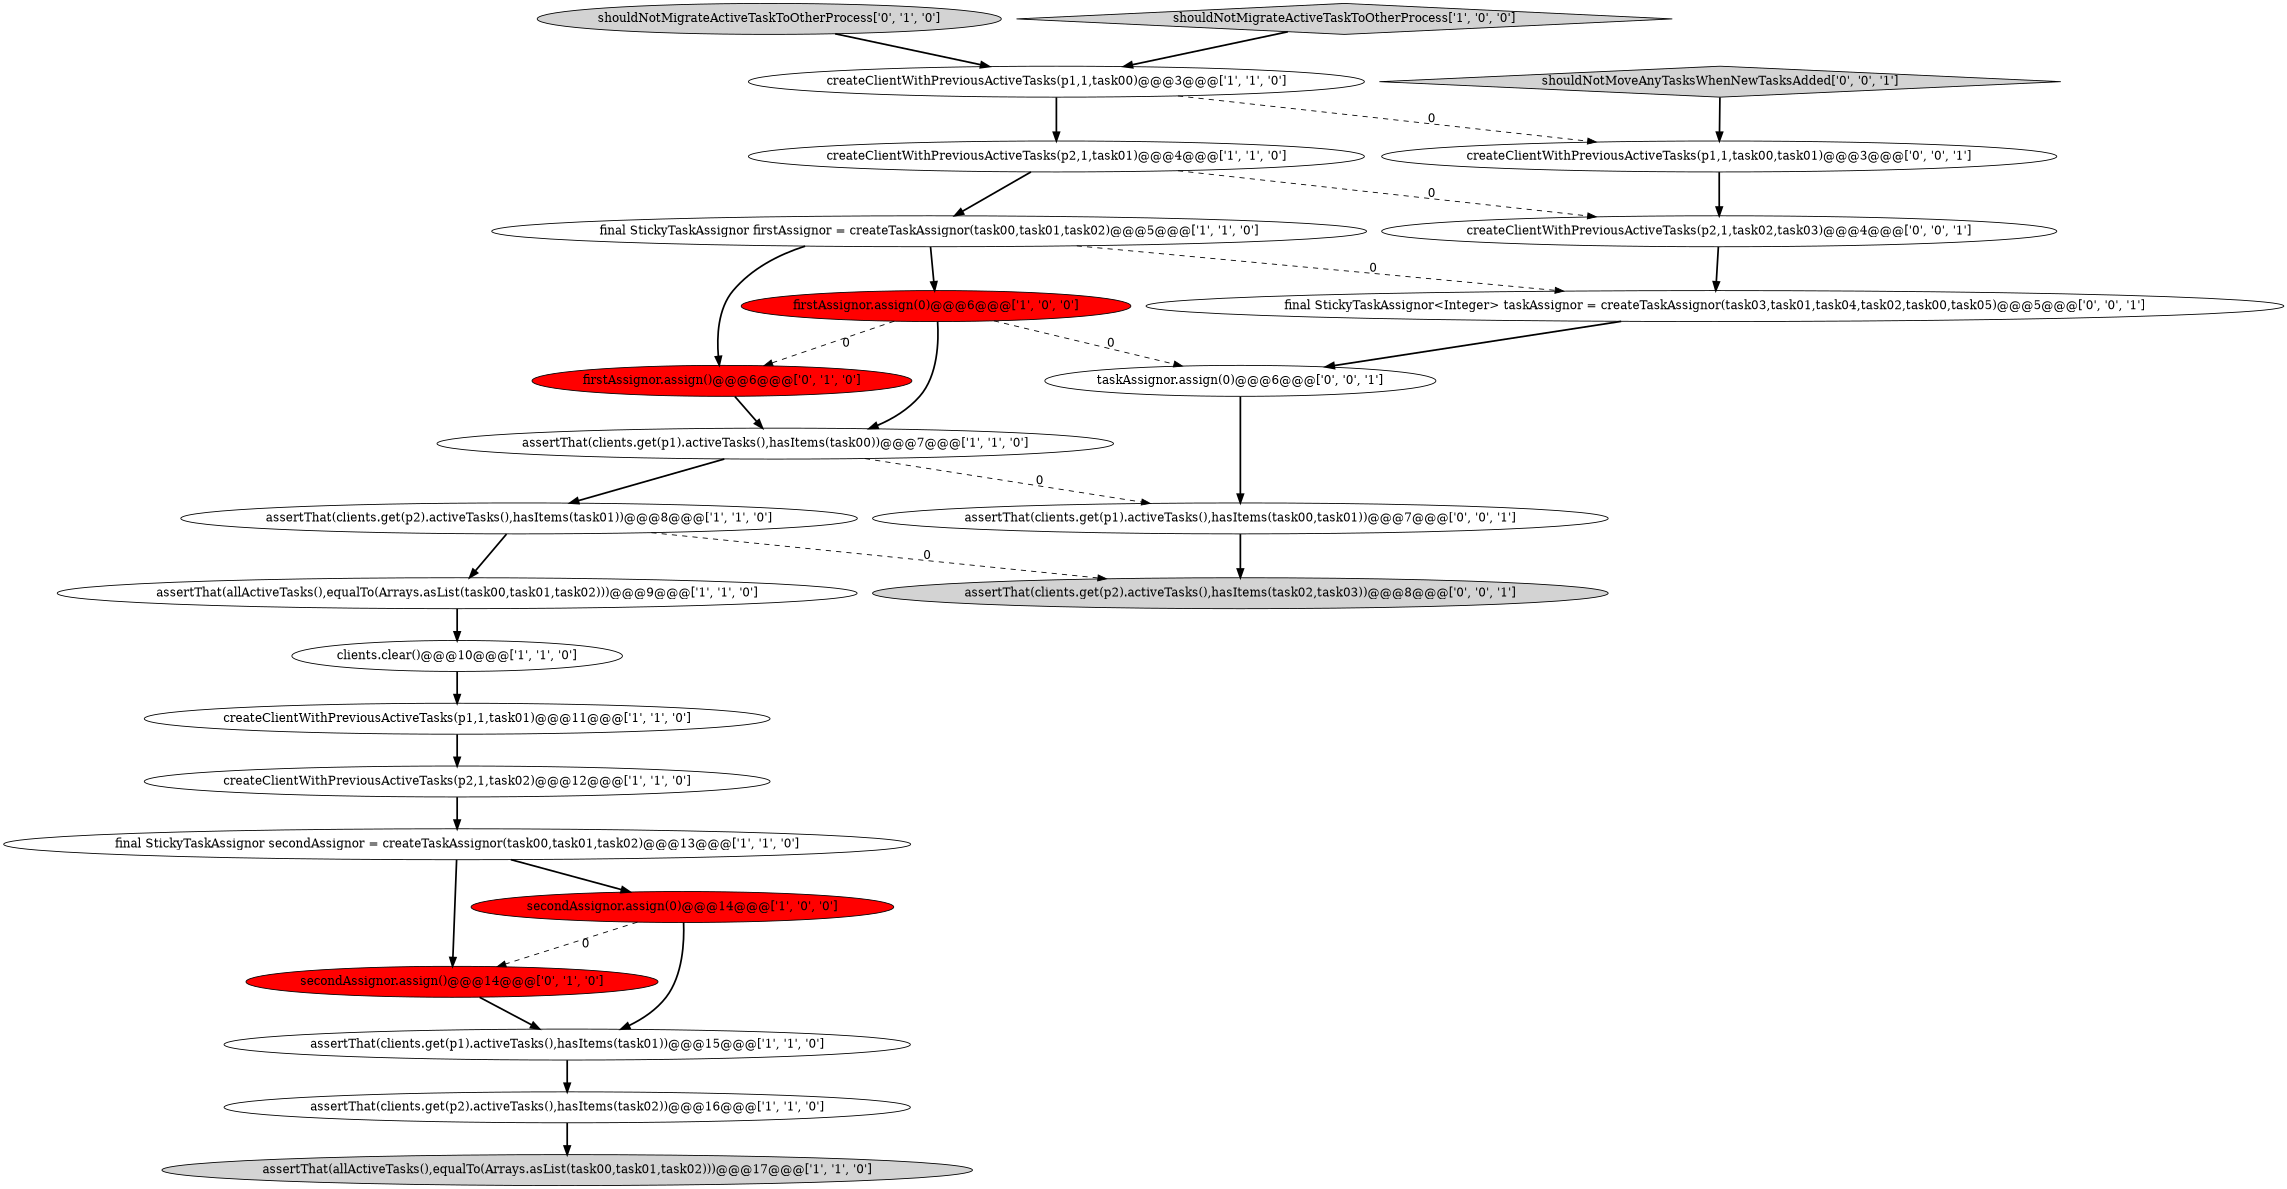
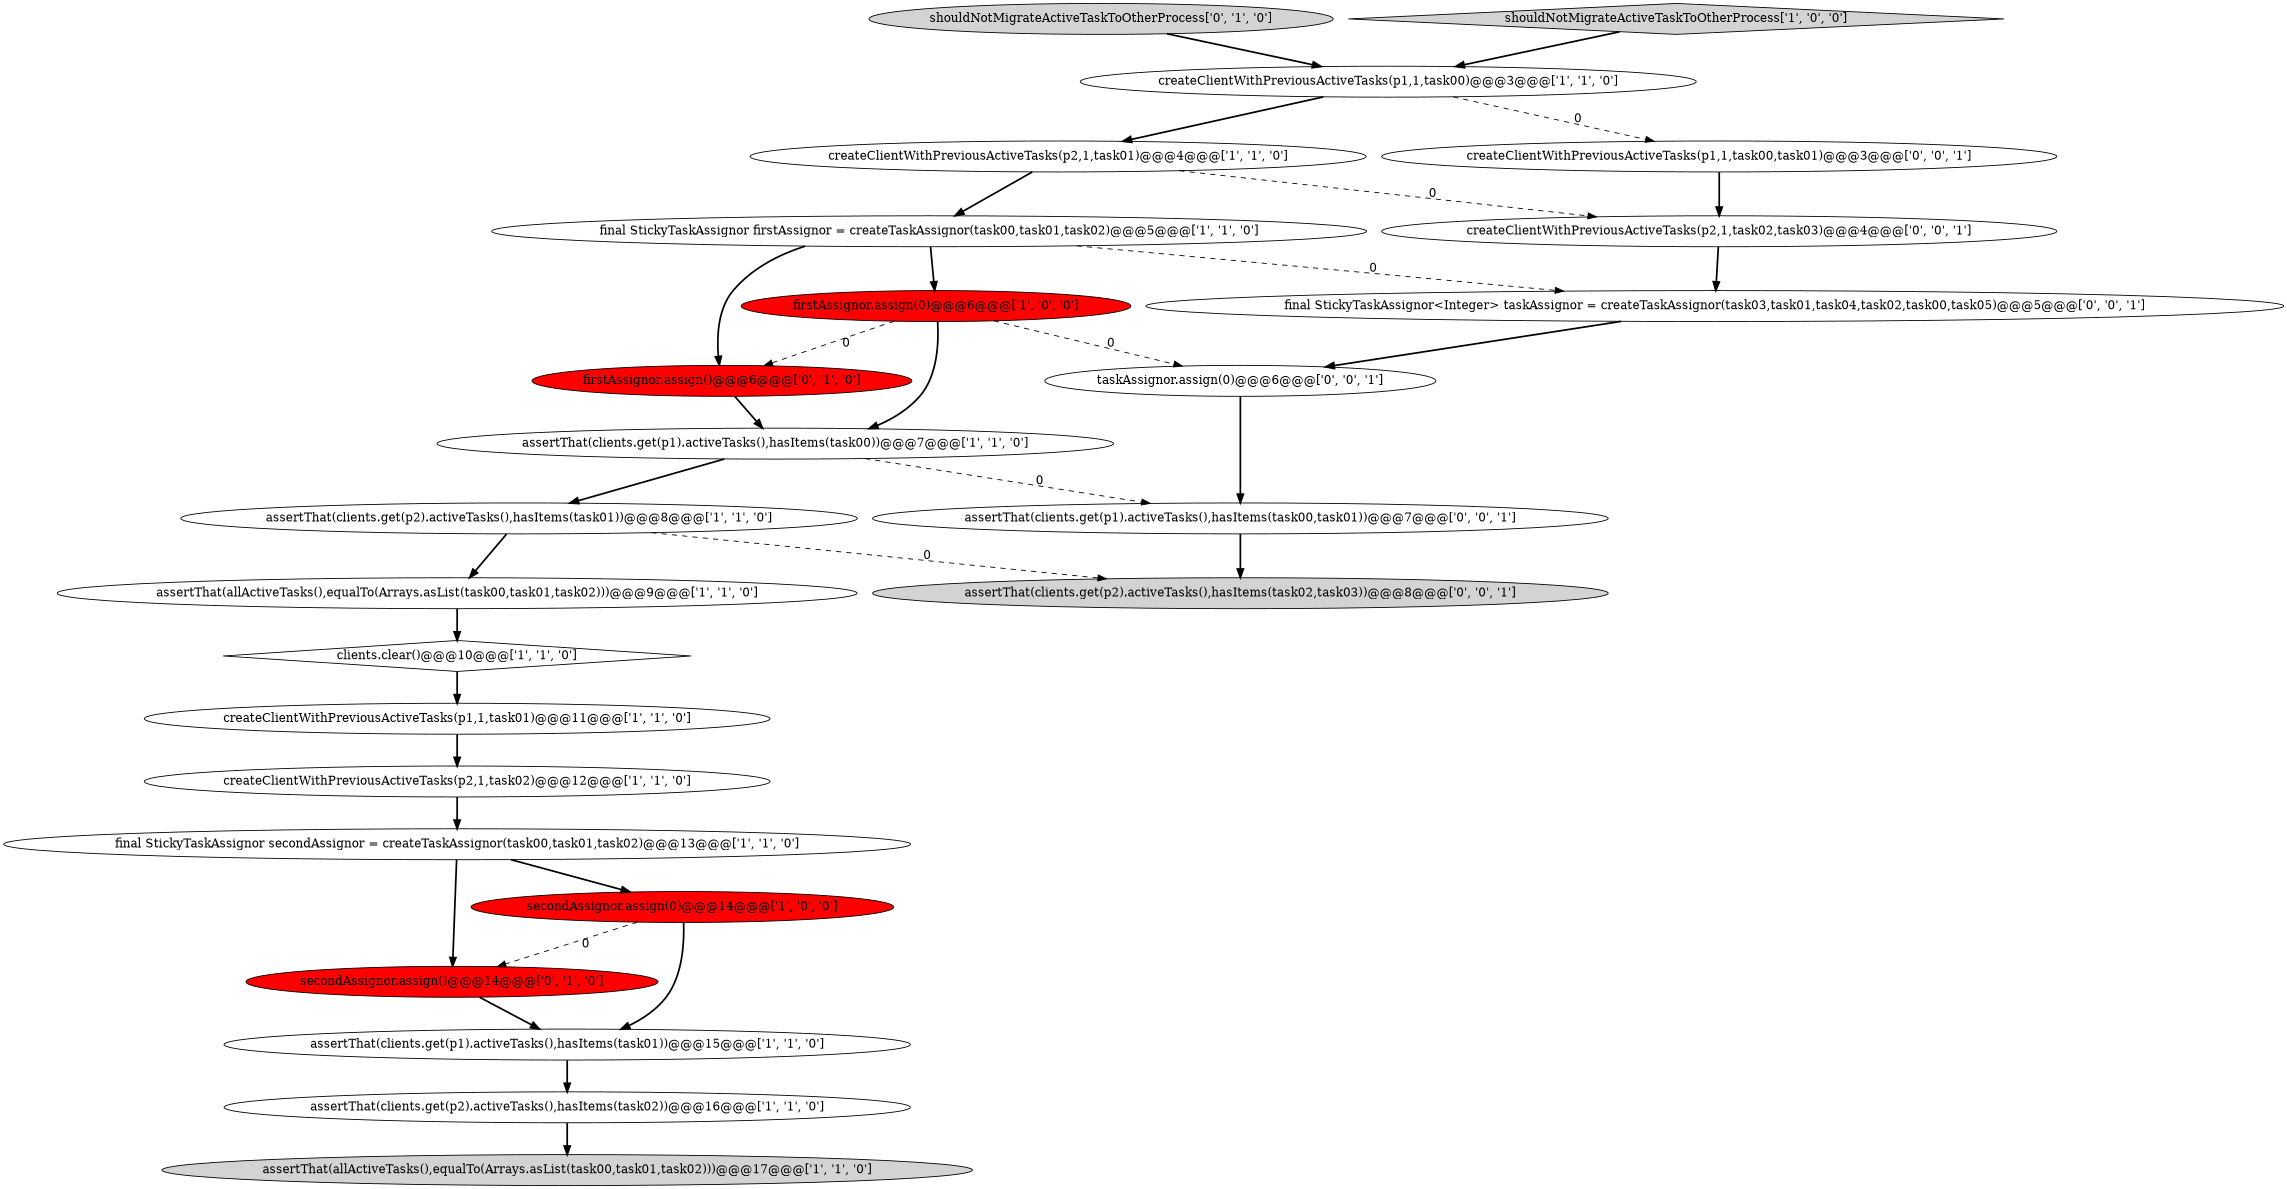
node "shouldNotMoveAnyTasksWhenNewTasksAdded['0', '0', '1']": removed
node "clients.clear()@@@10@@@['1', '1', '0']": shape ellipse -> diamond
